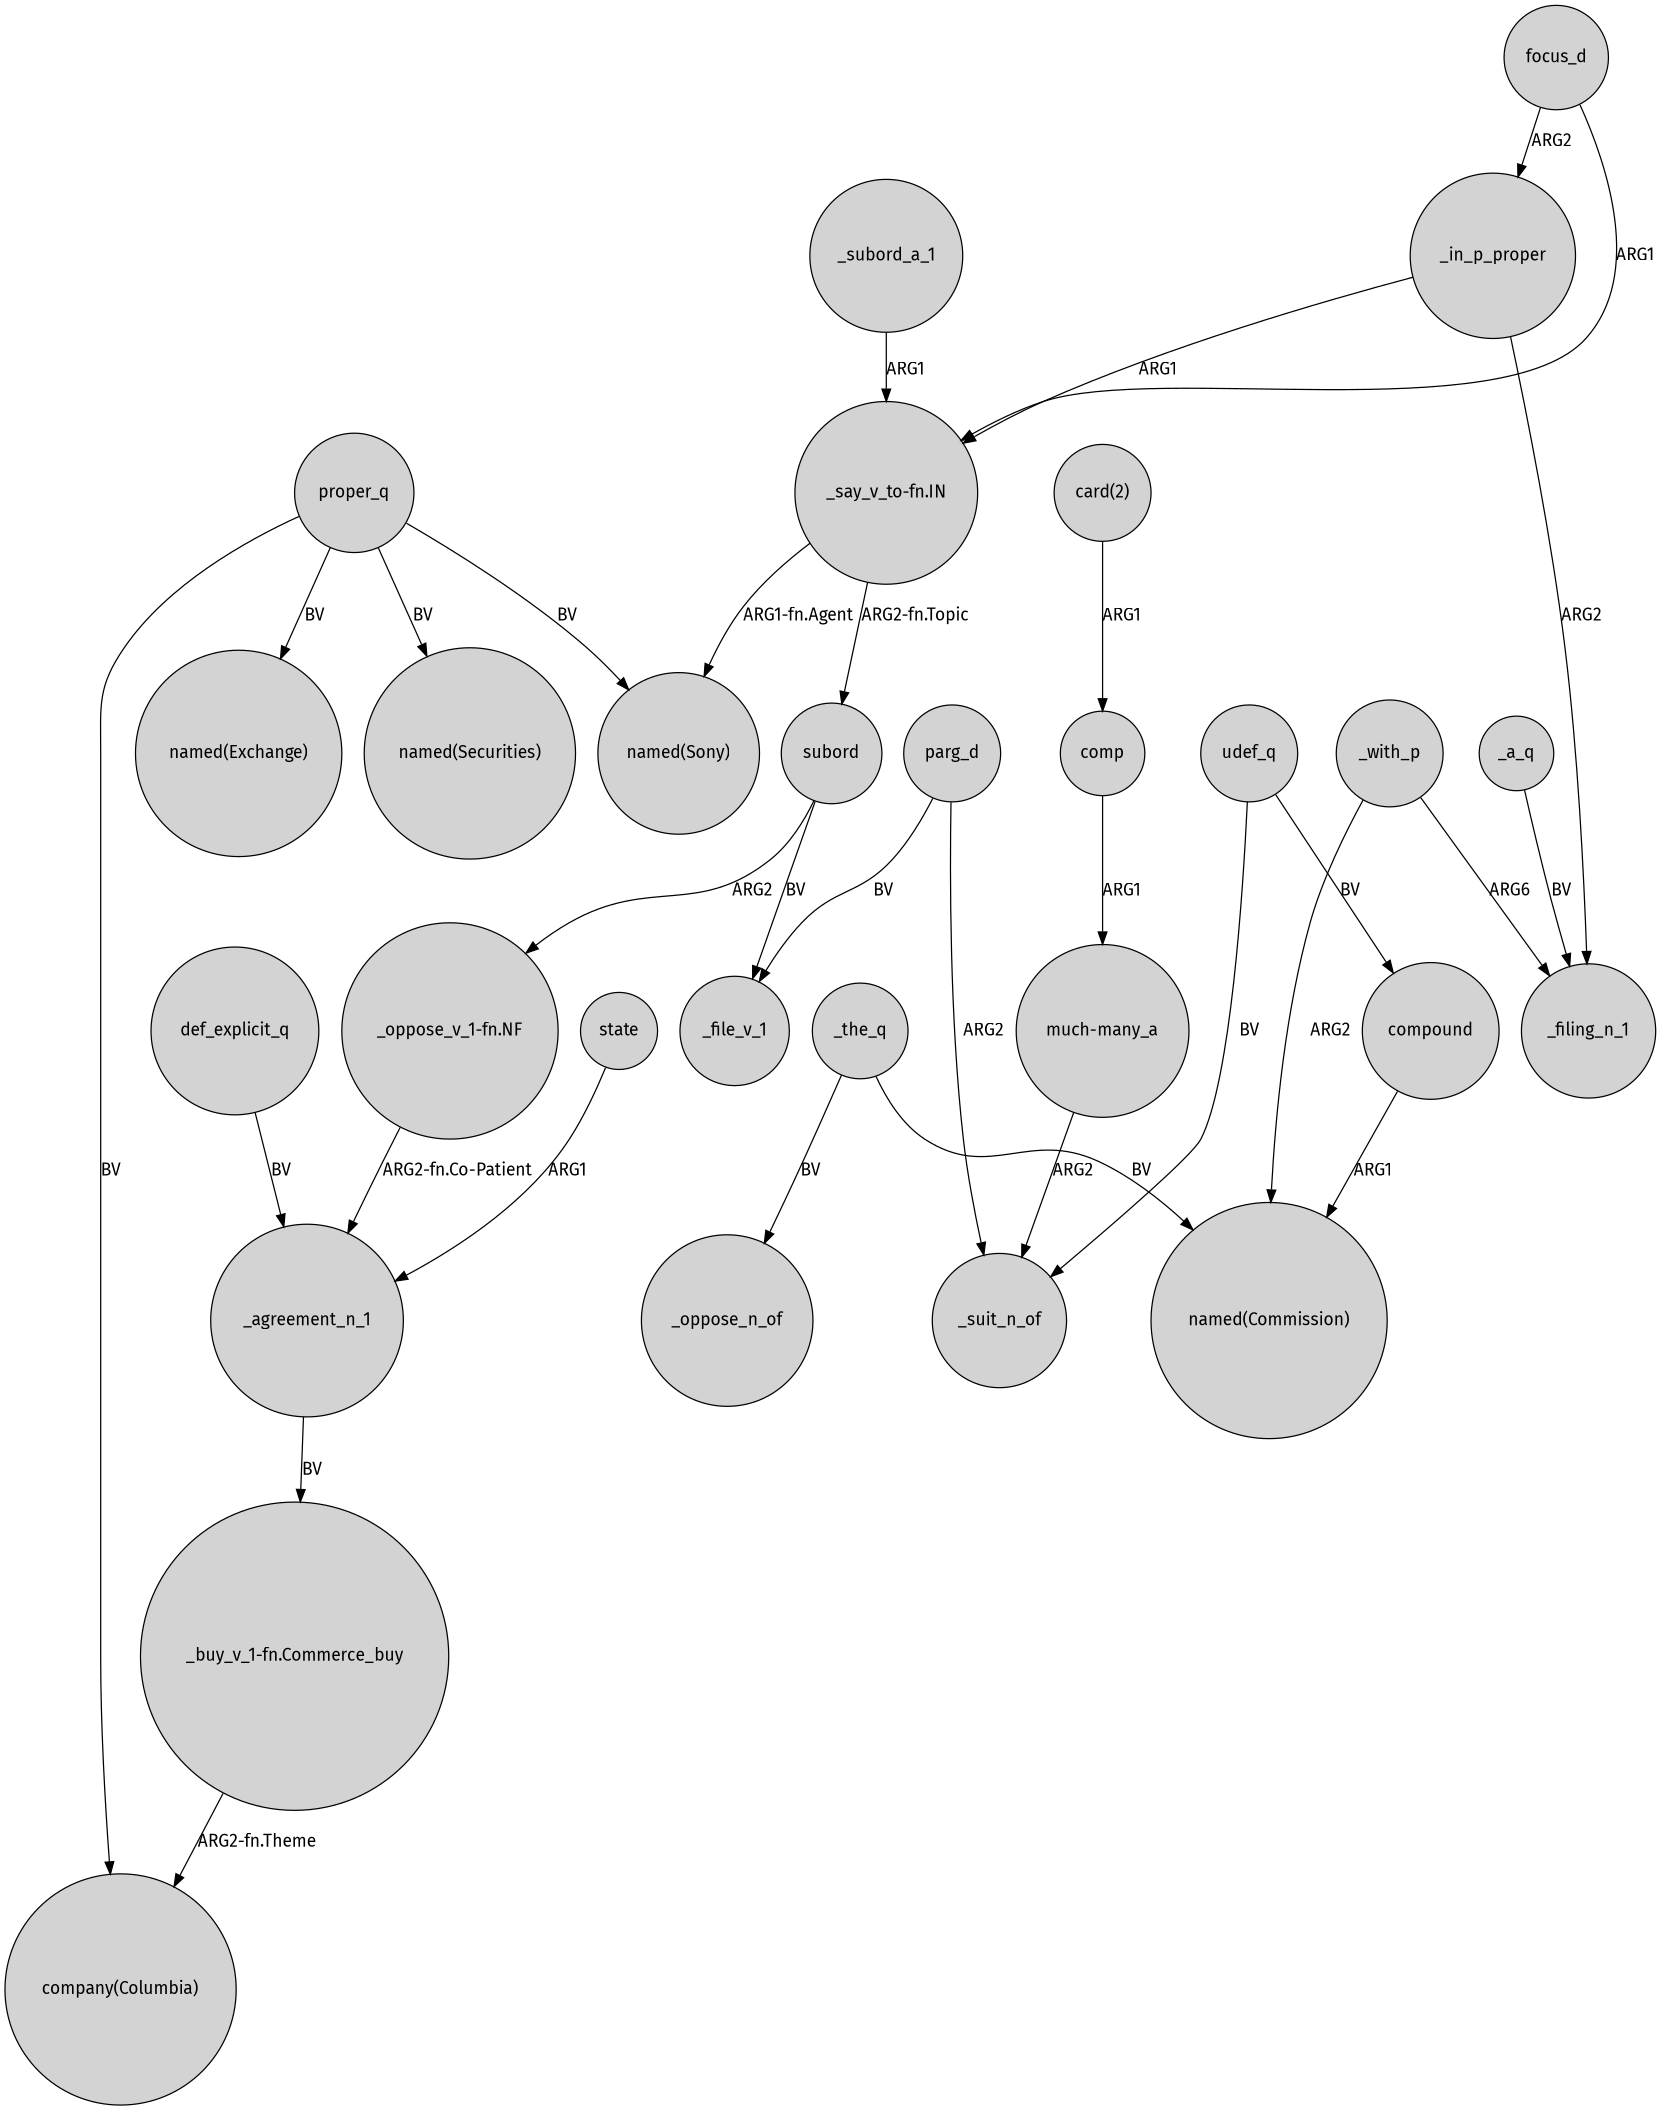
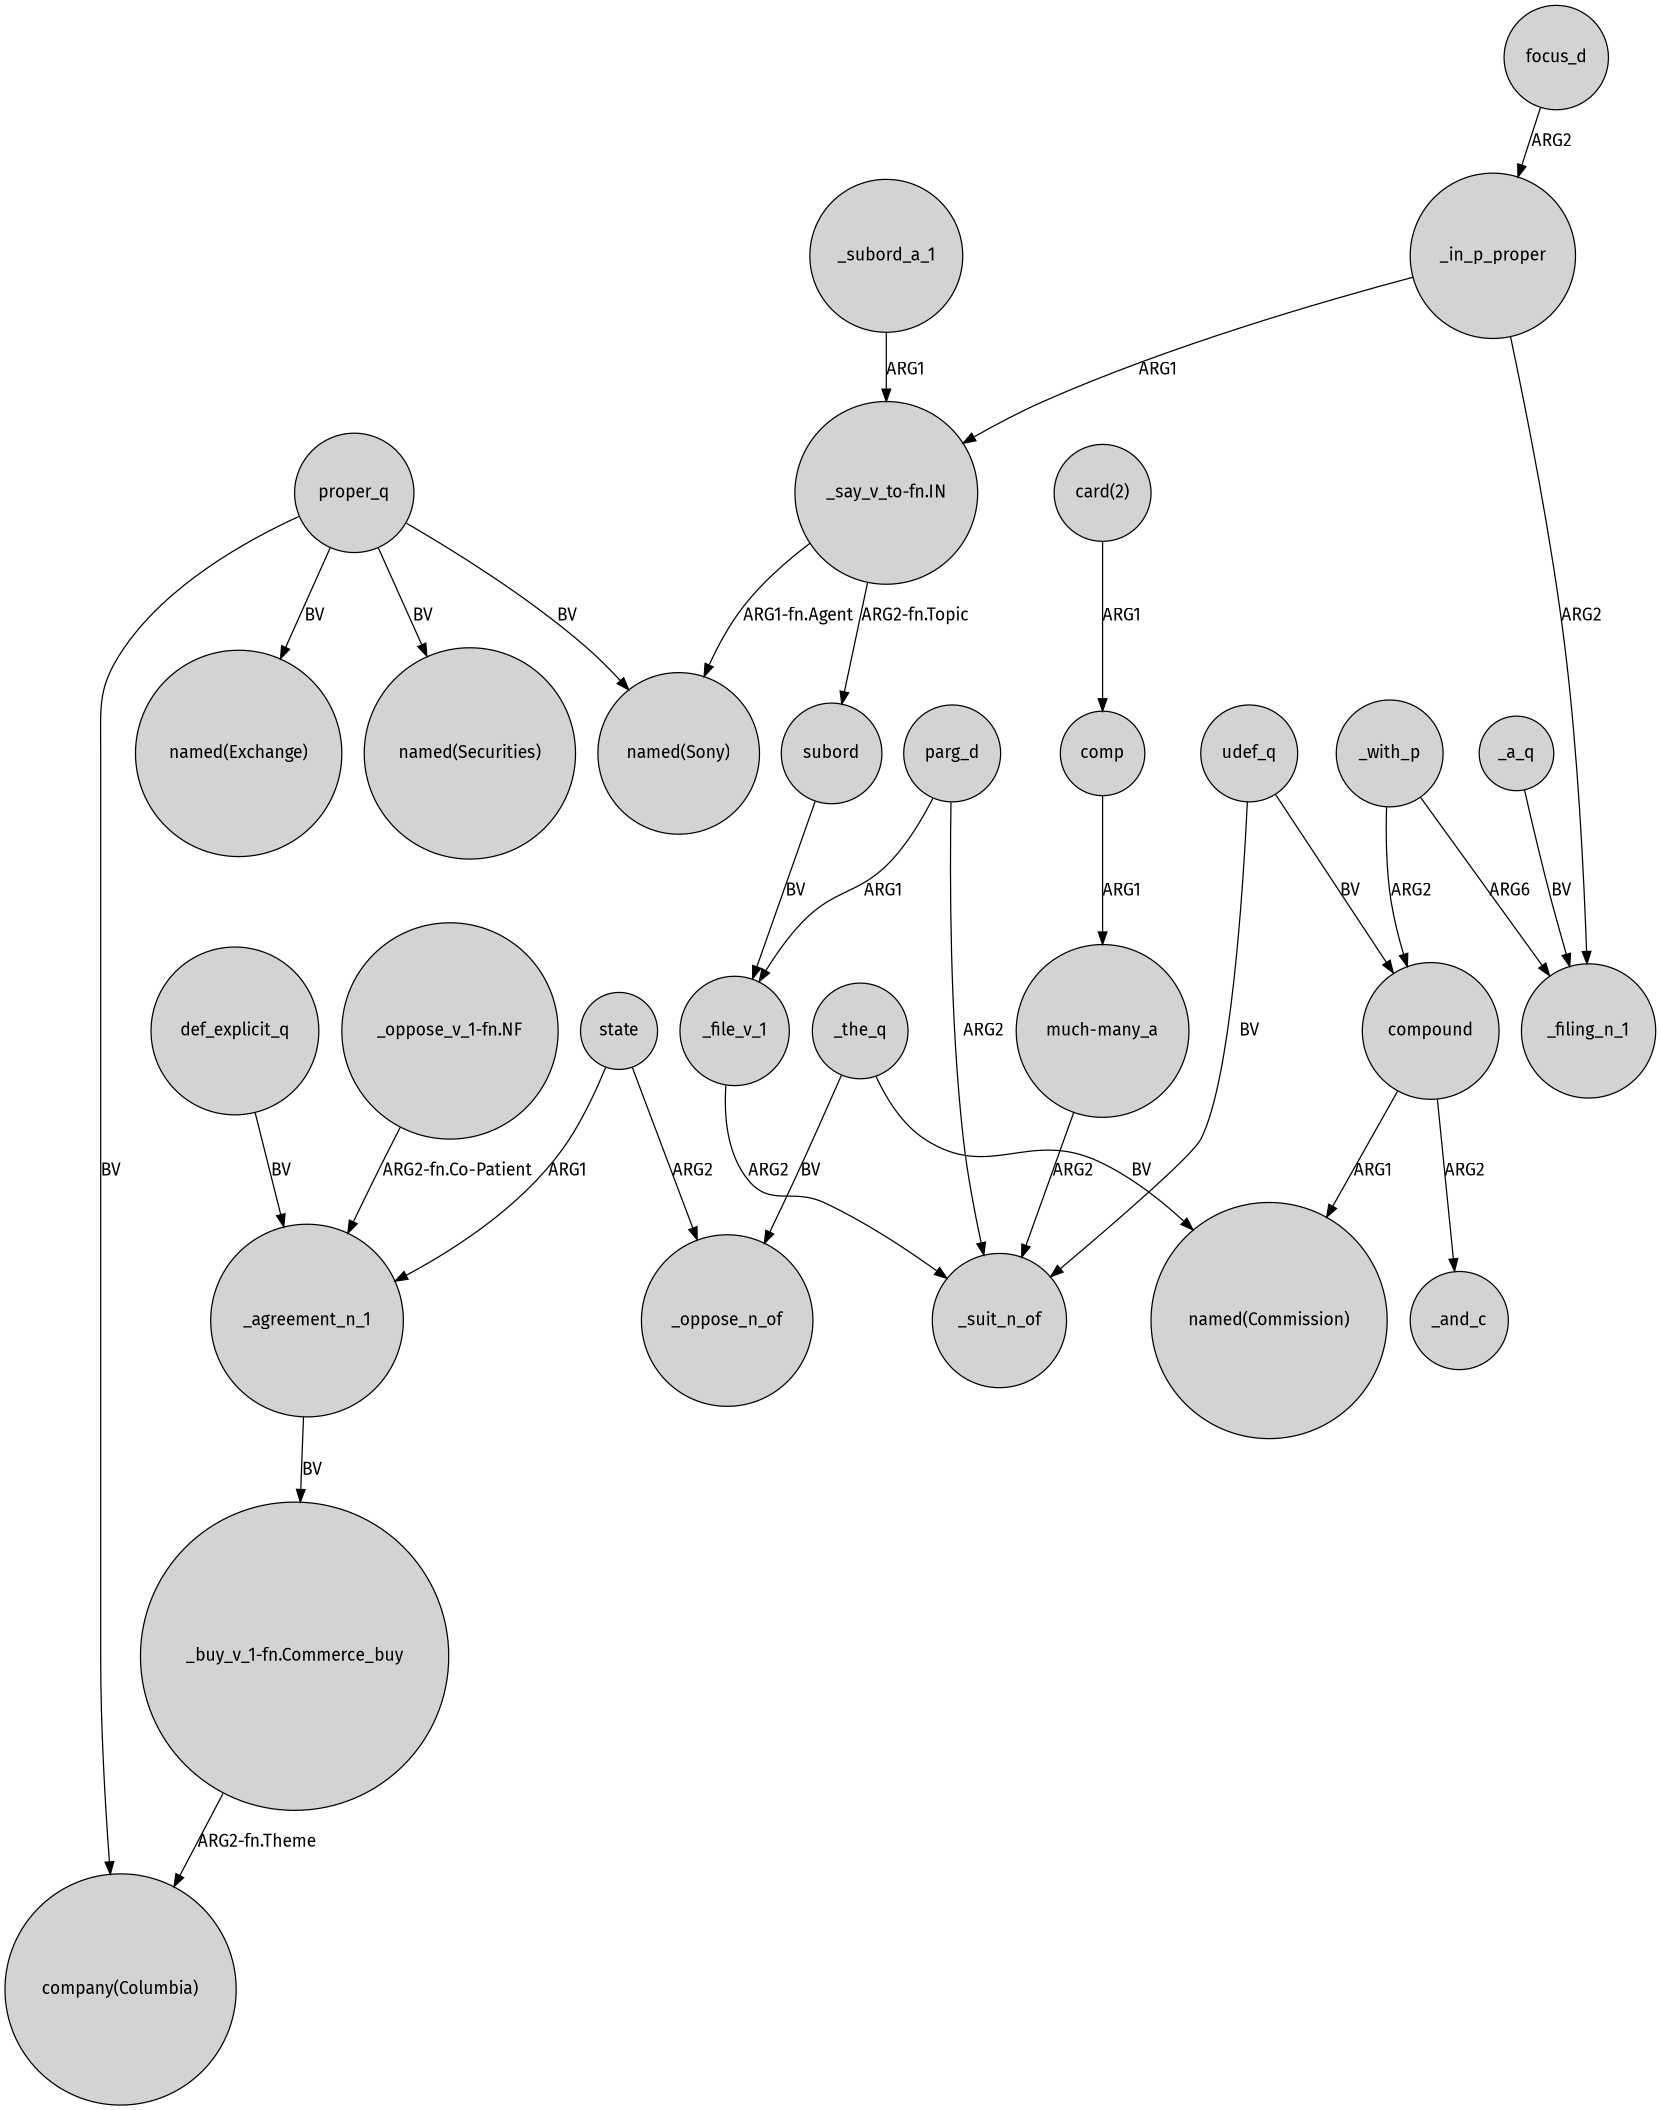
edge "focus_d" -> "_say_v_to-fn.IN": removed, label "ARG1"
edge "parg_d" -> "_file_v_1": label "BV" -> "ARG1"
edge "subord" -> "_oppose_v_1-fn.NF": removed, label "ARG2"
edge "_with_p" -> "named(Commission)": now "_with_p" -> "compound"
edge "state" -> "_oppose_n_of": added, label "ARG2"
edge "_file_v_1" -> "_suit_n_of": added, label "ARG2"
node "_and_c": added
